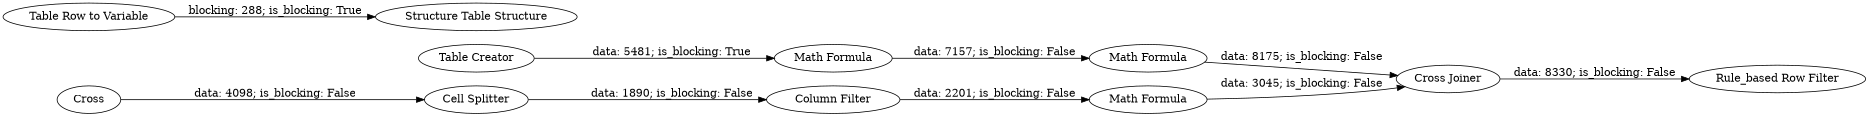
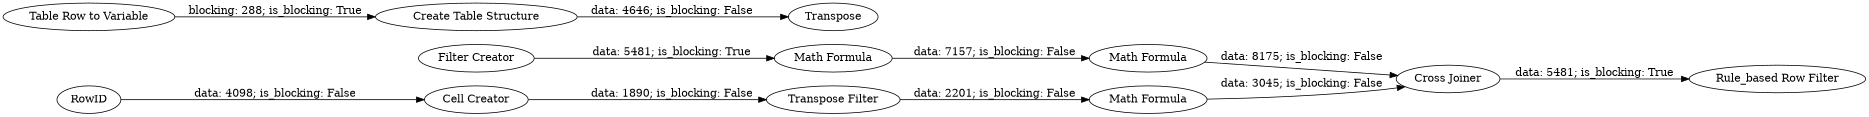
node "Structure Table Structure": label "Structure Table Structure" -> "Create Table Structure"
node "Transpose": added
node "Table Creator": label "Table Creator" -> "Filter Creator"
edge "Cross Joiner" -> "Rule_based Row Filter": label "data: 8330; is_blocking: False" -> "data: 5481; is_blocking: True"
node "Cross": label "Cross" -> "RowID"
node "Cell Splitter": label "Cell Splitter" -> "Cell Creator"
node "Column Filter": label "Column Filter" -> "Transpose Filter"
